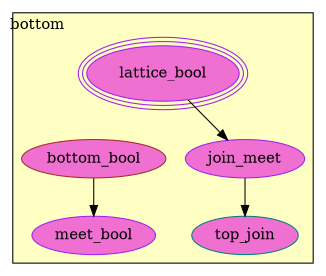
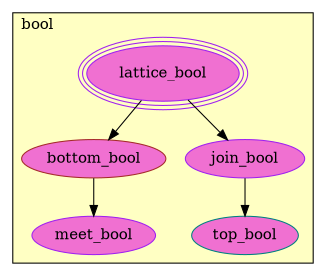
cluster "bottom": label "bottom" -> "bool"
edge "lattice_bool" -> "bottom_bool": added
node "join_meet": label "join_meet" -> "join_bool"
node "top_join": label "top_join" -> "top_bool"
